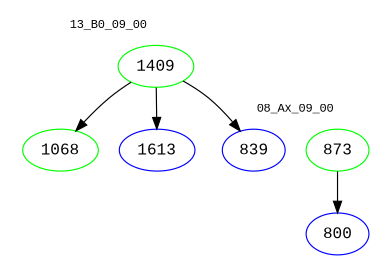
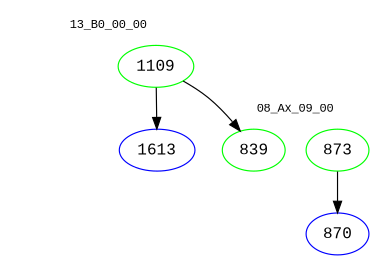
cluster "13_B0_09_00": label "13_B0_09_00" -> "13_B0_00_00"
node "1409": label "1409" -> "1109"
node "1068": removed
node "839": color blue -> green
node "800": label "800" -> "870"
